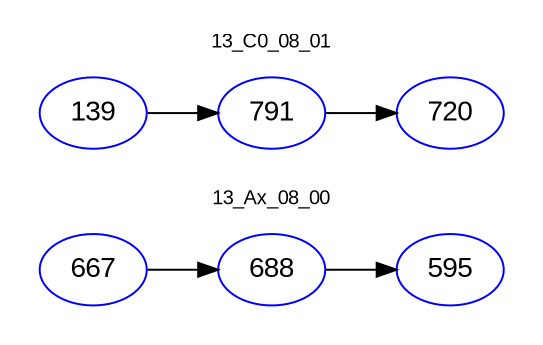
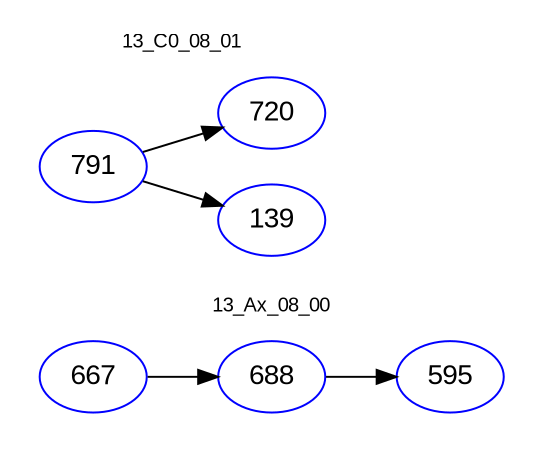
edge "139" -> "791": reversed
